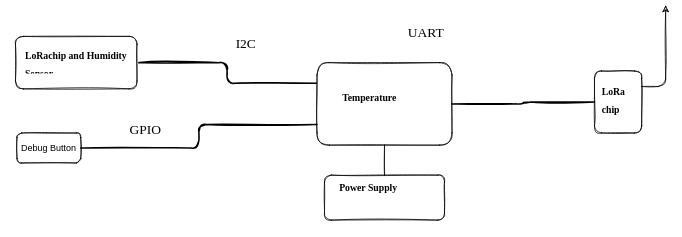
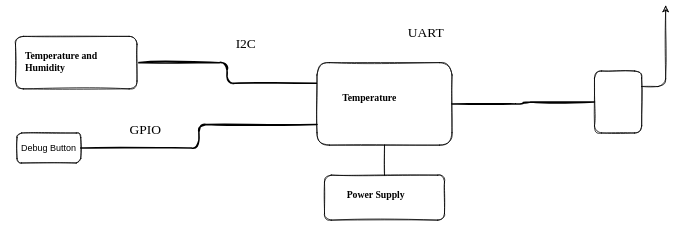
node "LoRachip and HumiditySensor": label "LoRachip and HumiditySensor" -> "Temperature and HumiditySensor"
node "LoRachip": removed
node "Power Supply": moved (377, 194) -> (385, 201)
